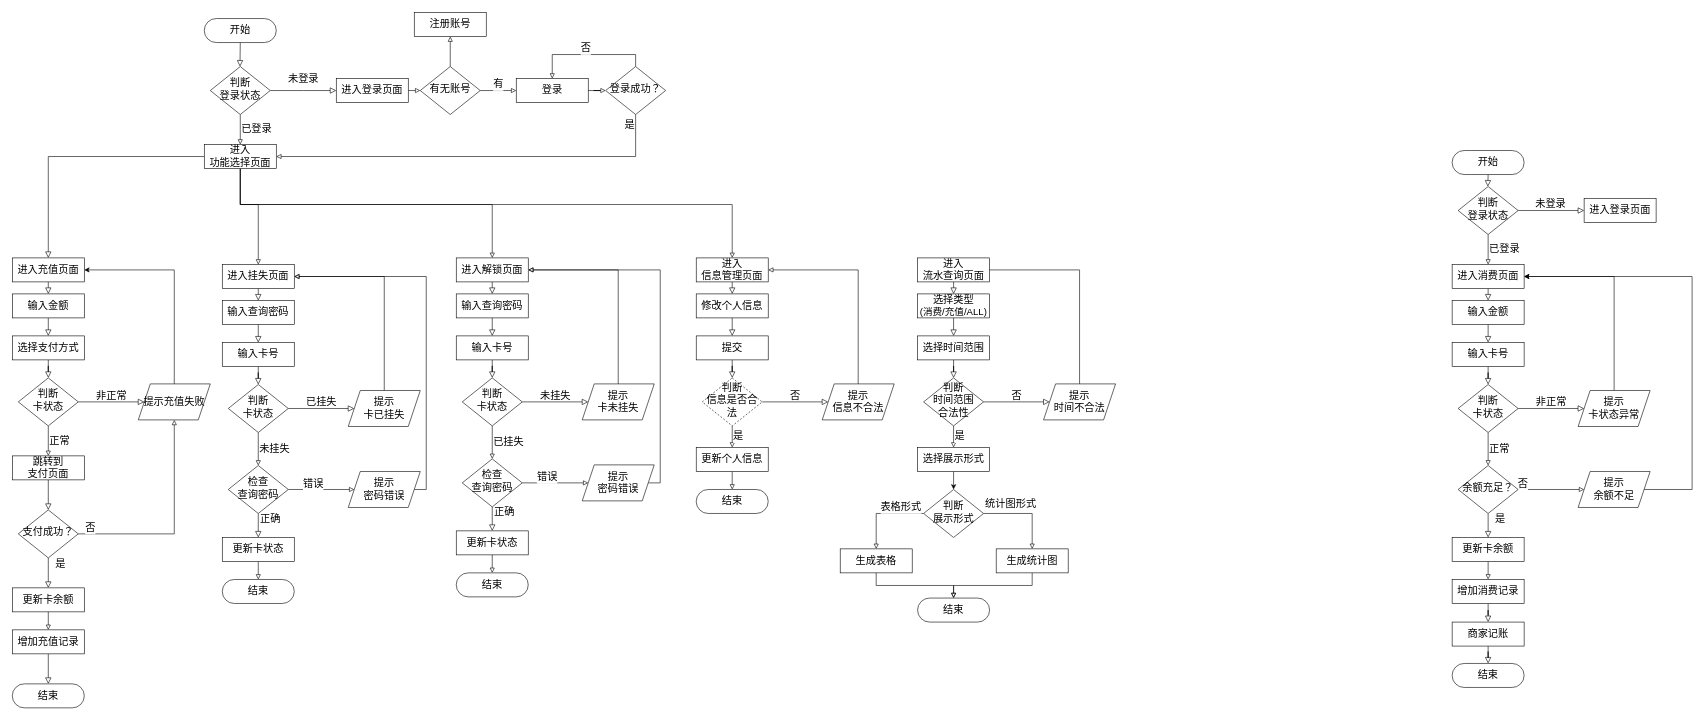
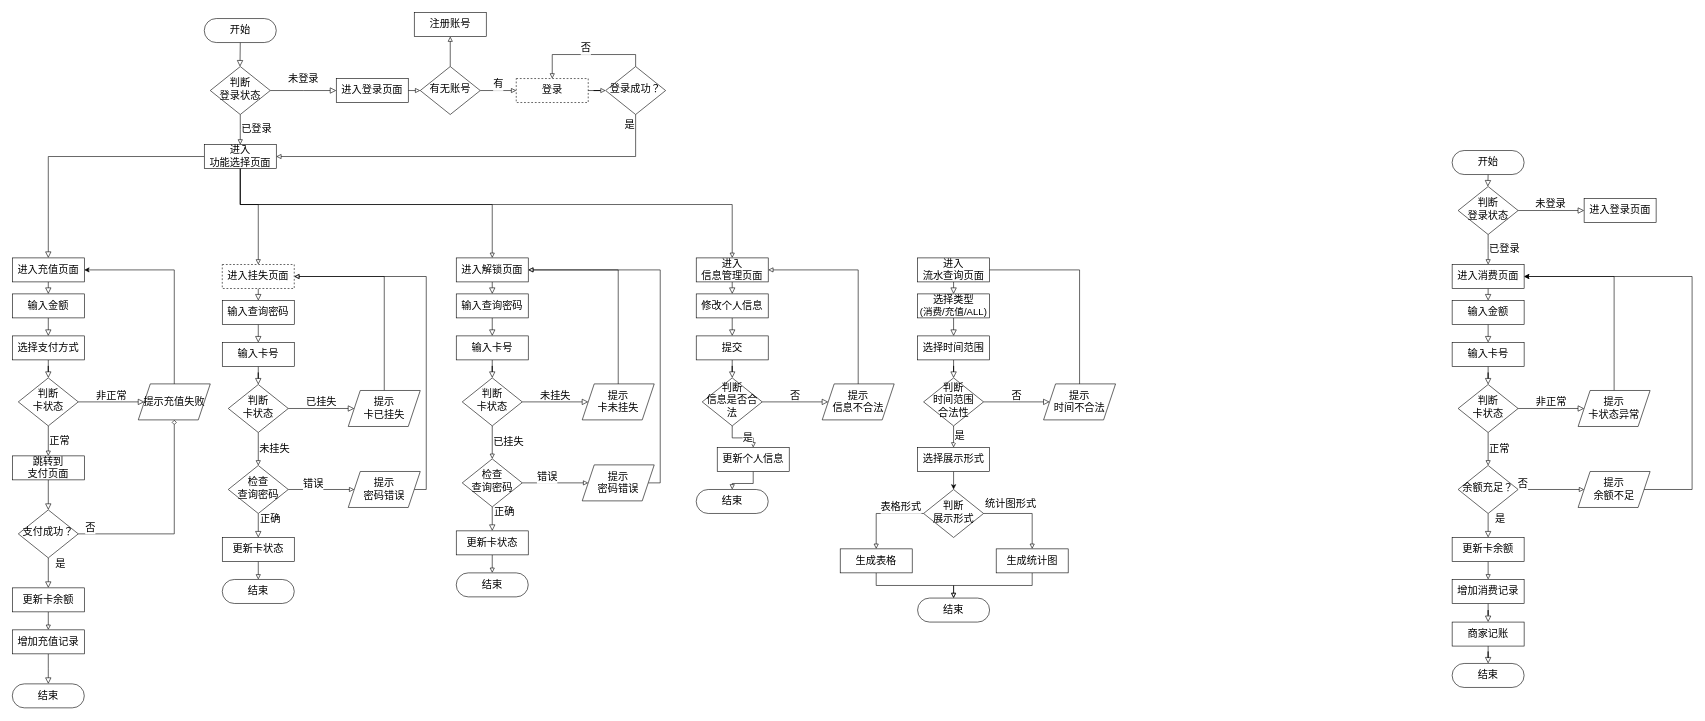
node "登录": style solid -> dashed
node "进入挂失页面": style solid -> dashed
node "判断 信息是否合法": style dashed -> solid
edge "支付成功？" -> "提示充值失败": arrowhead block -> diamond
node "更新个人信息": moved (732, 459) -> (753, 459)
